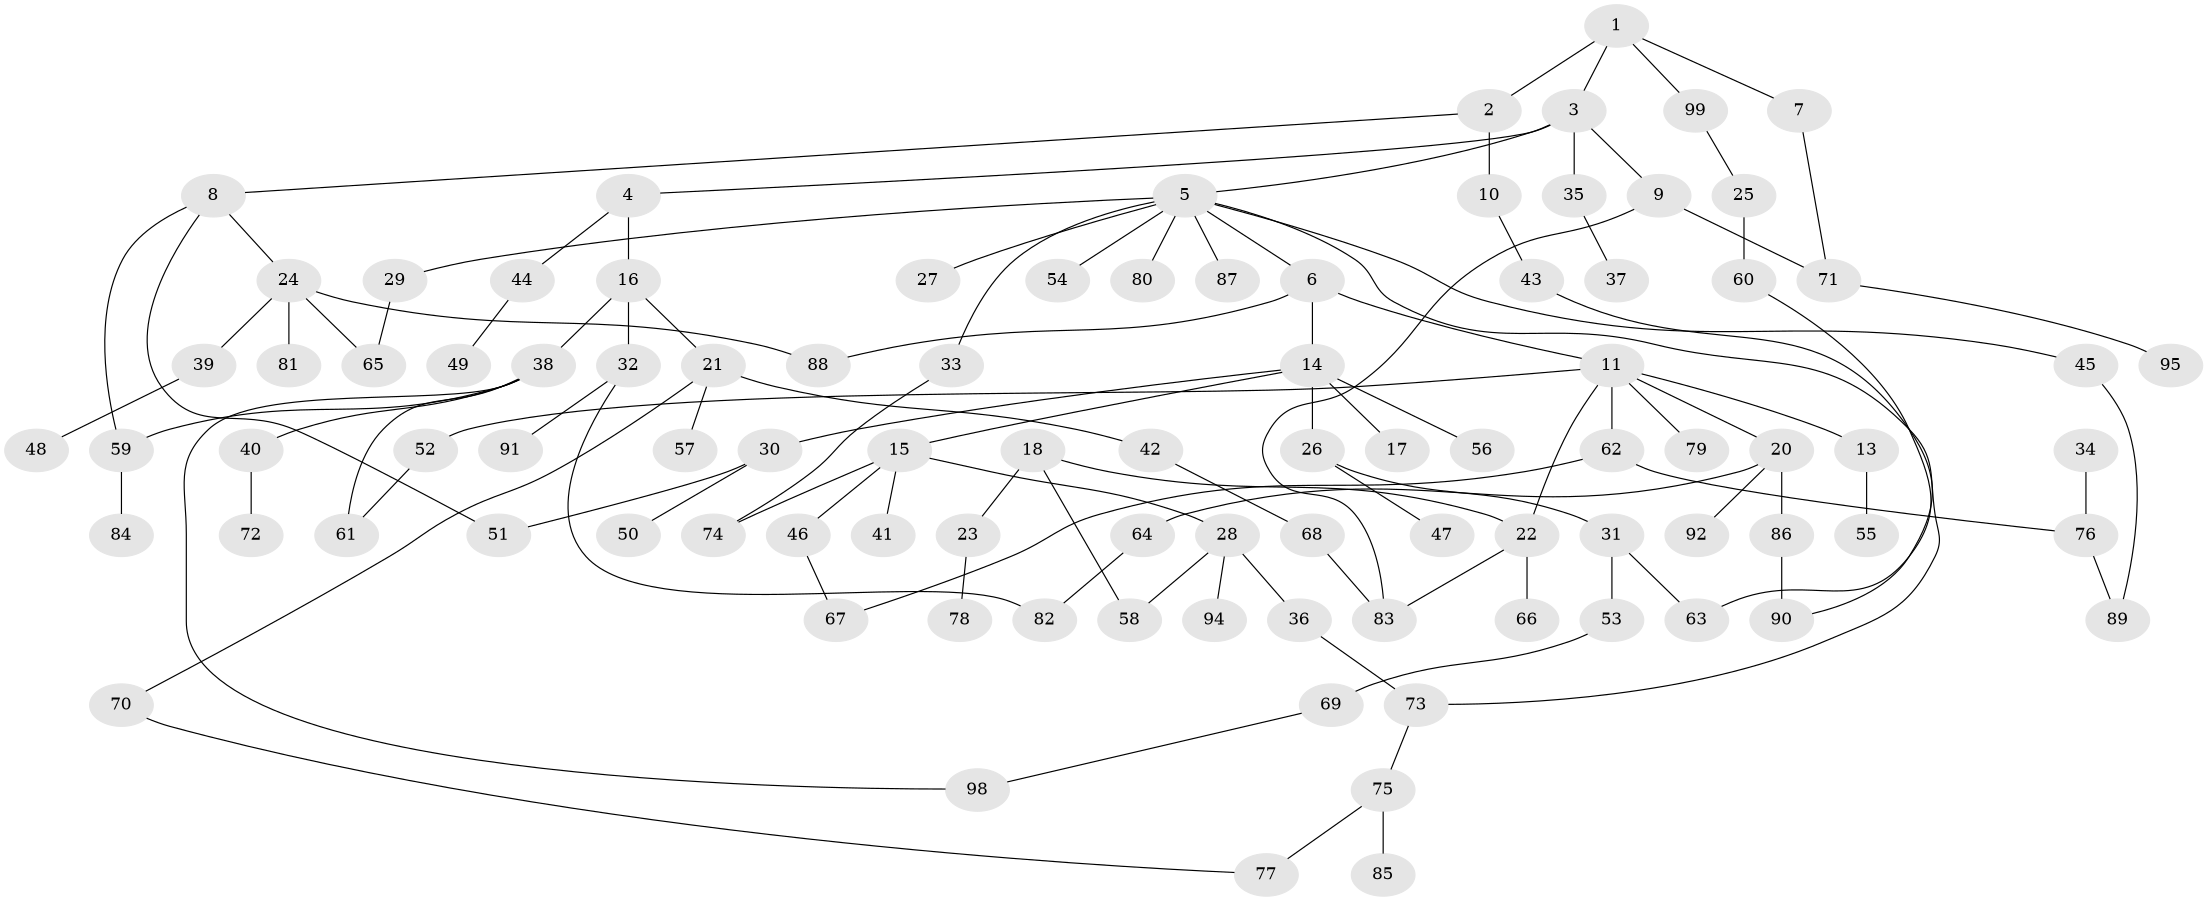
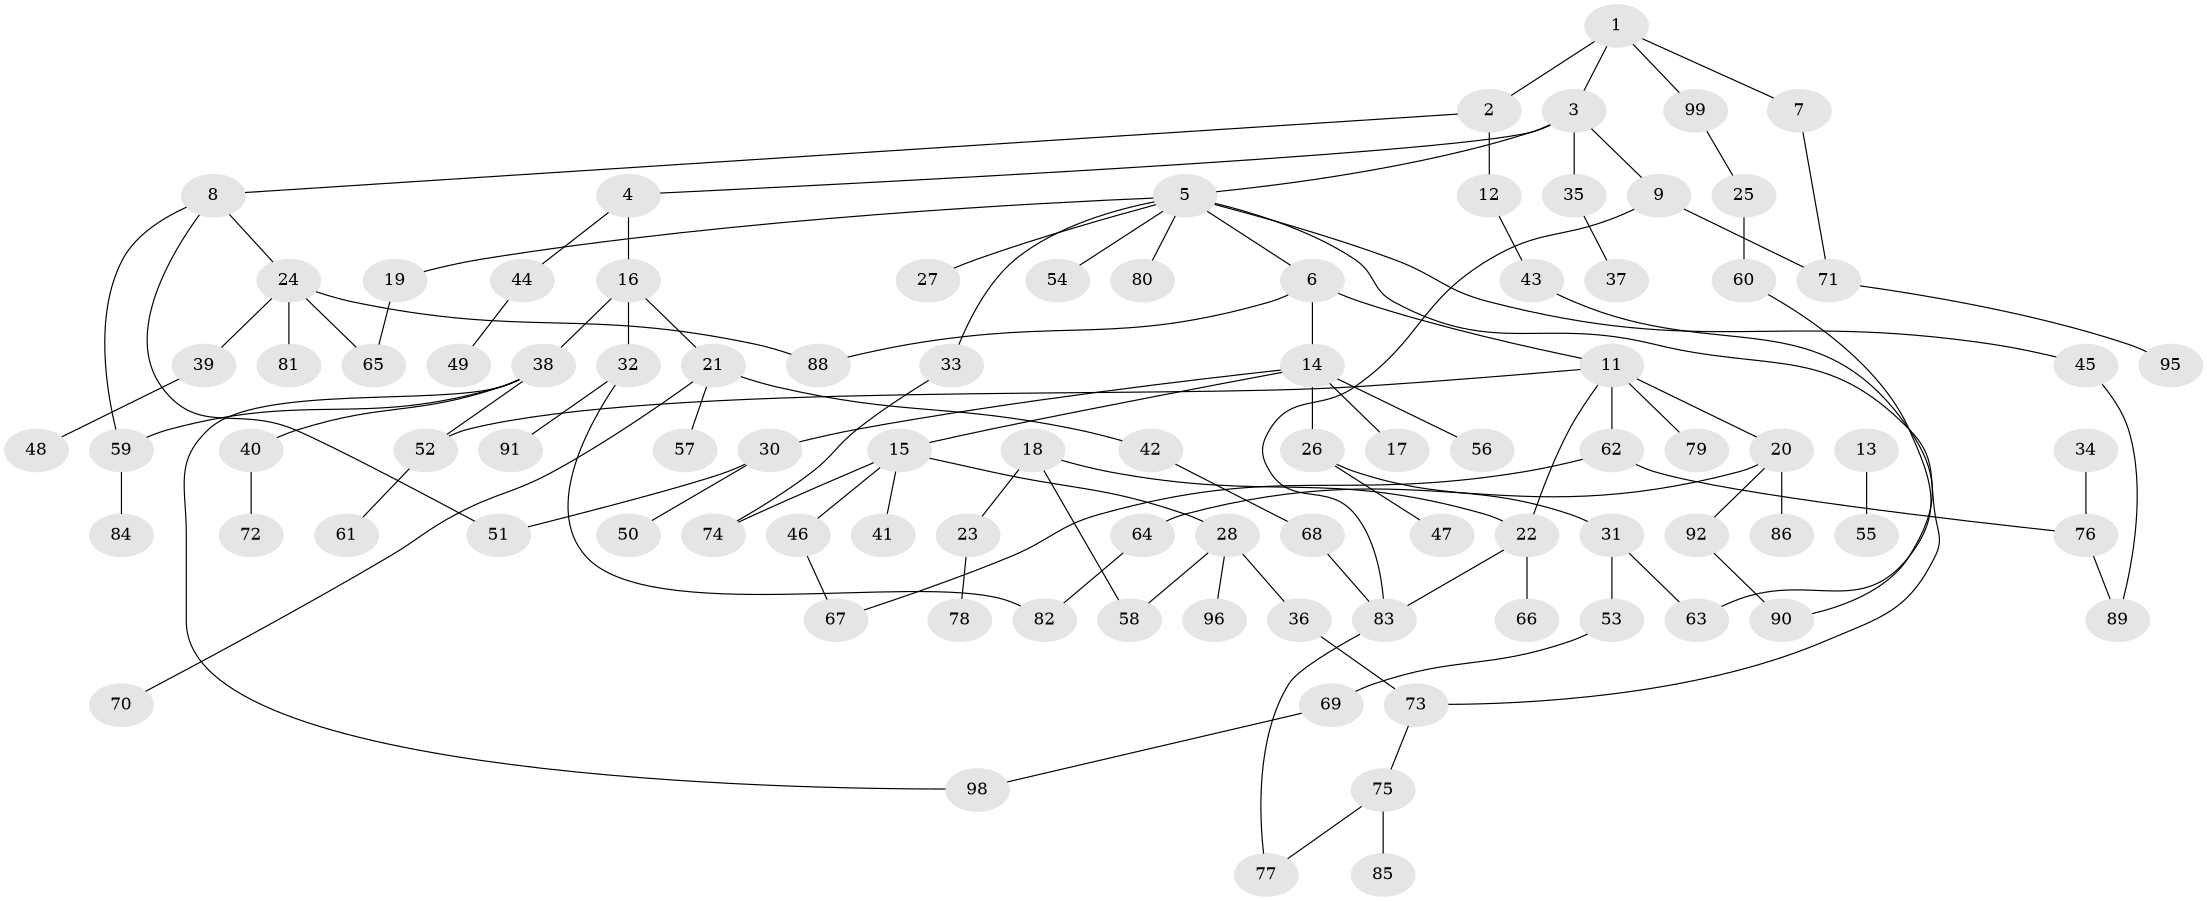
node "10": label "10" -> "12"
node "29": label "29" -> "19"
node "87": removed
edge "11" -- "13": removed
edge "38" -- "61": now "38" -- "52"
edge "86" -- "90": now "92" -- "90"
node "94": label "94" -> "96"
edge "70" -- "77": now "83" -- "77"
